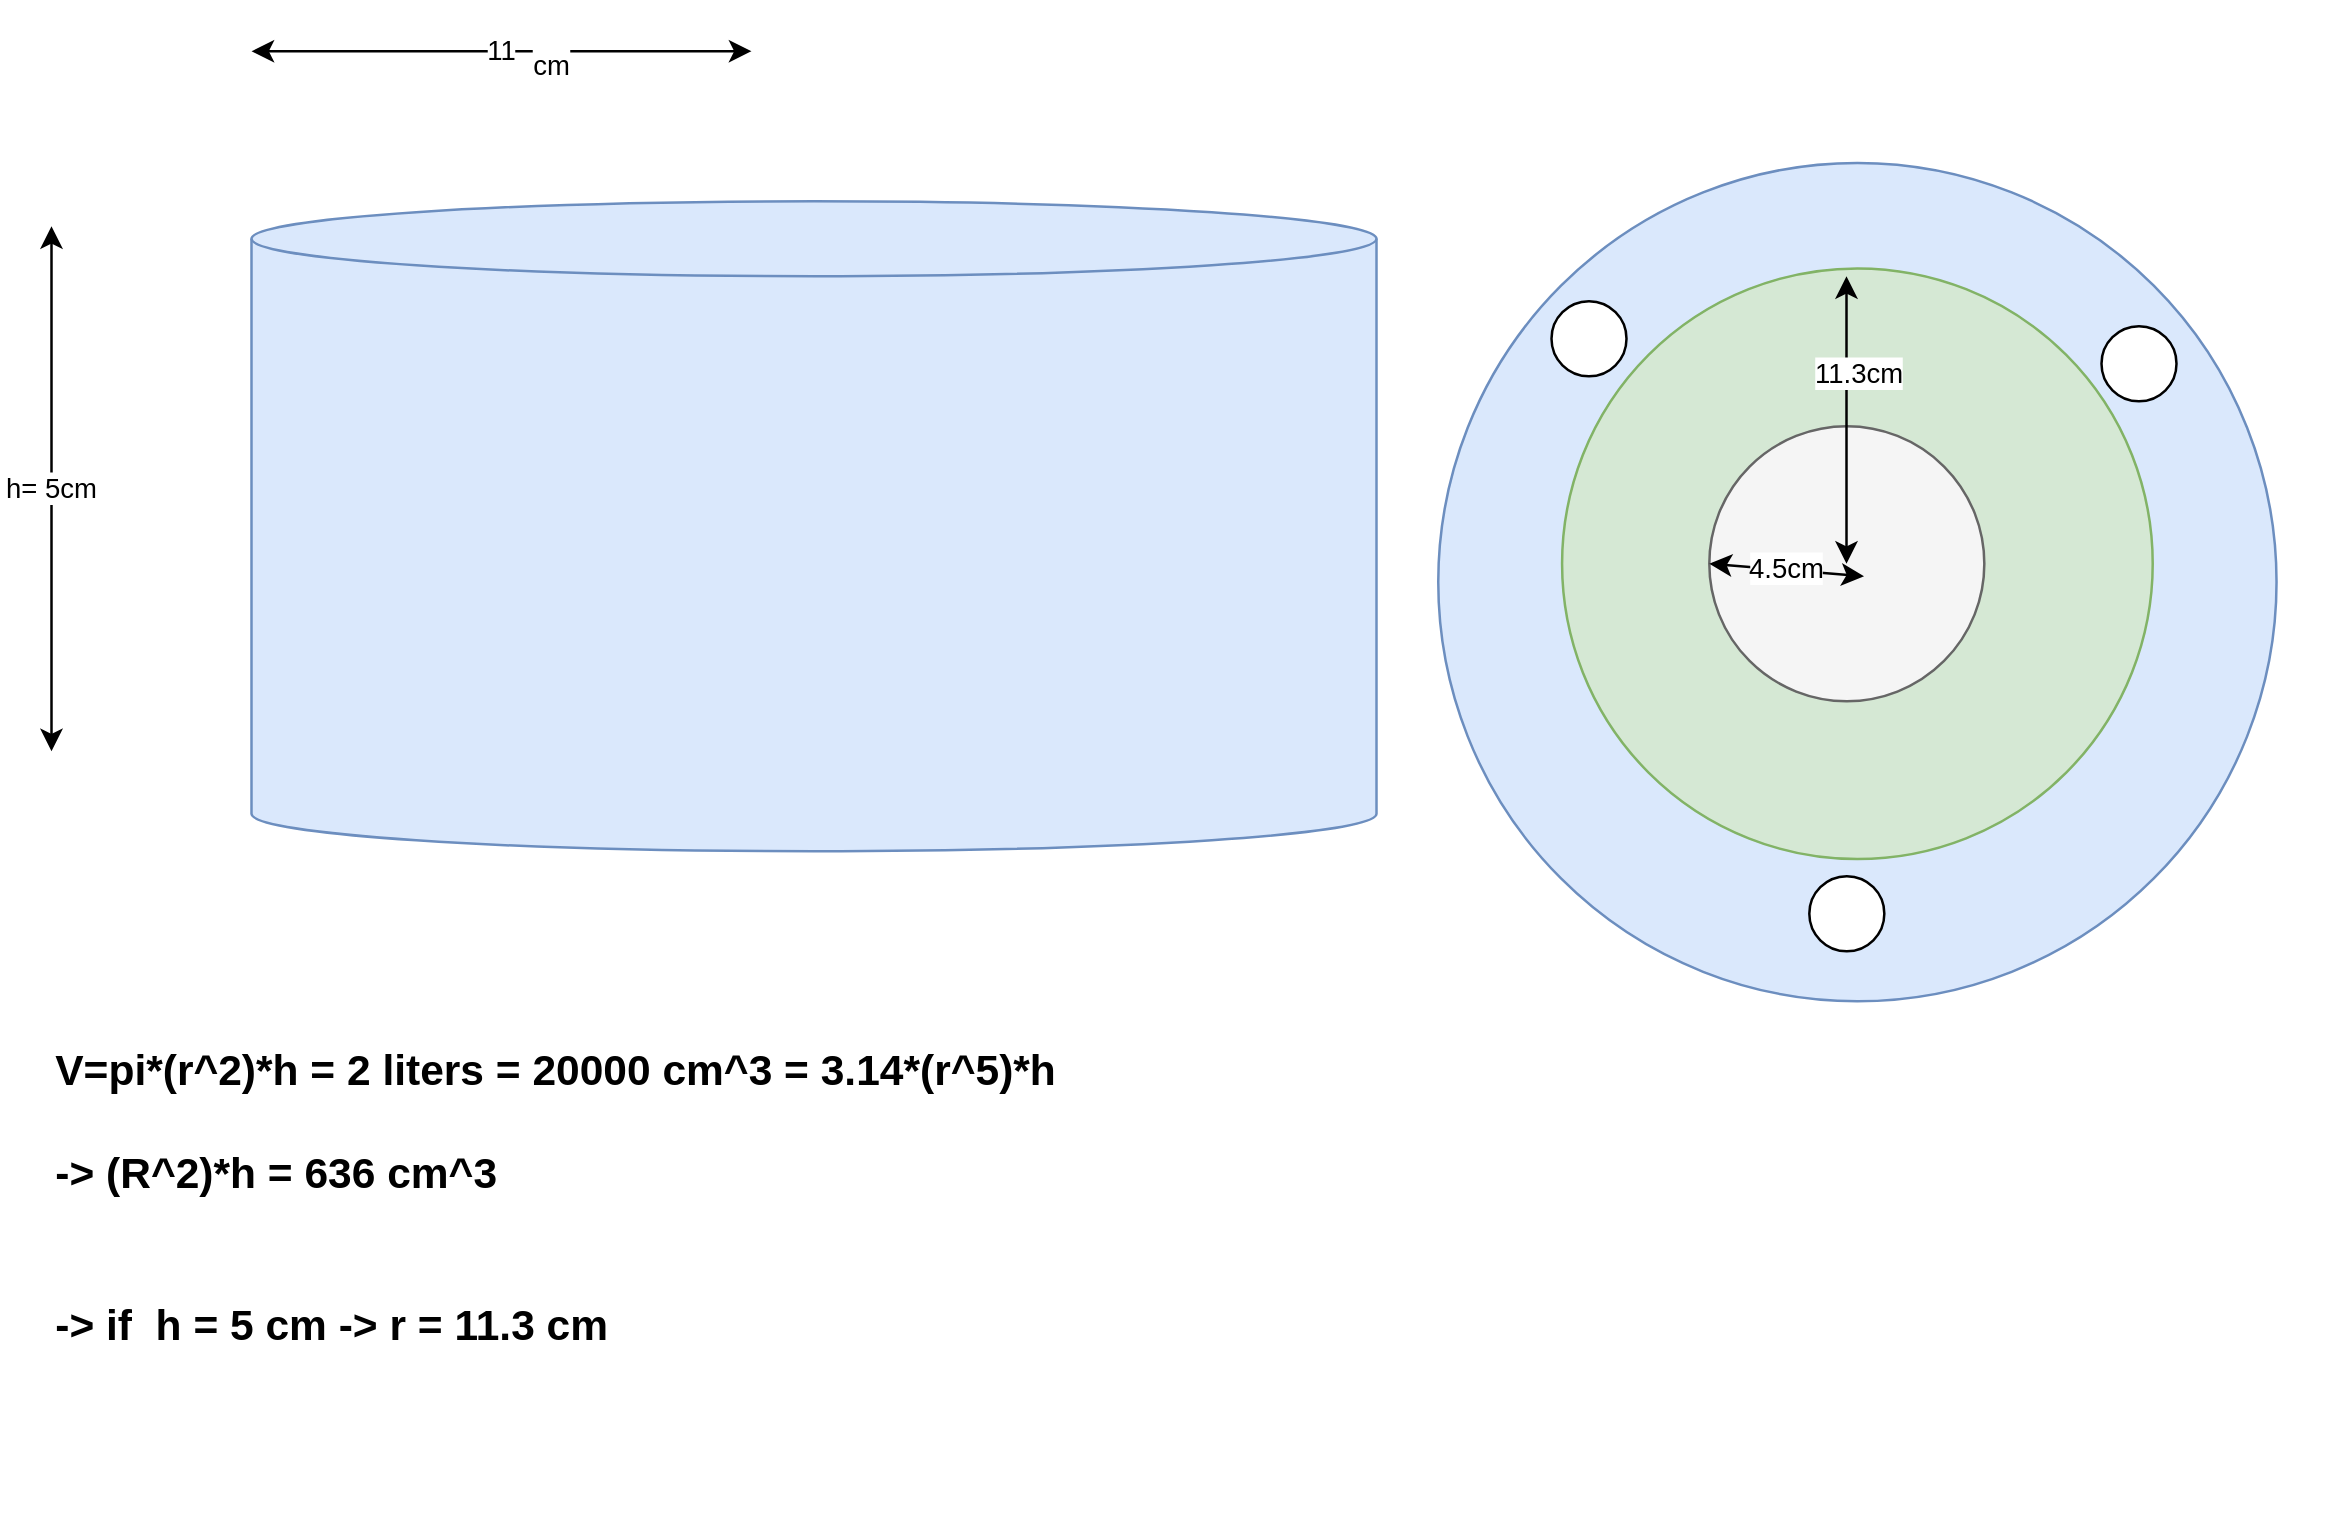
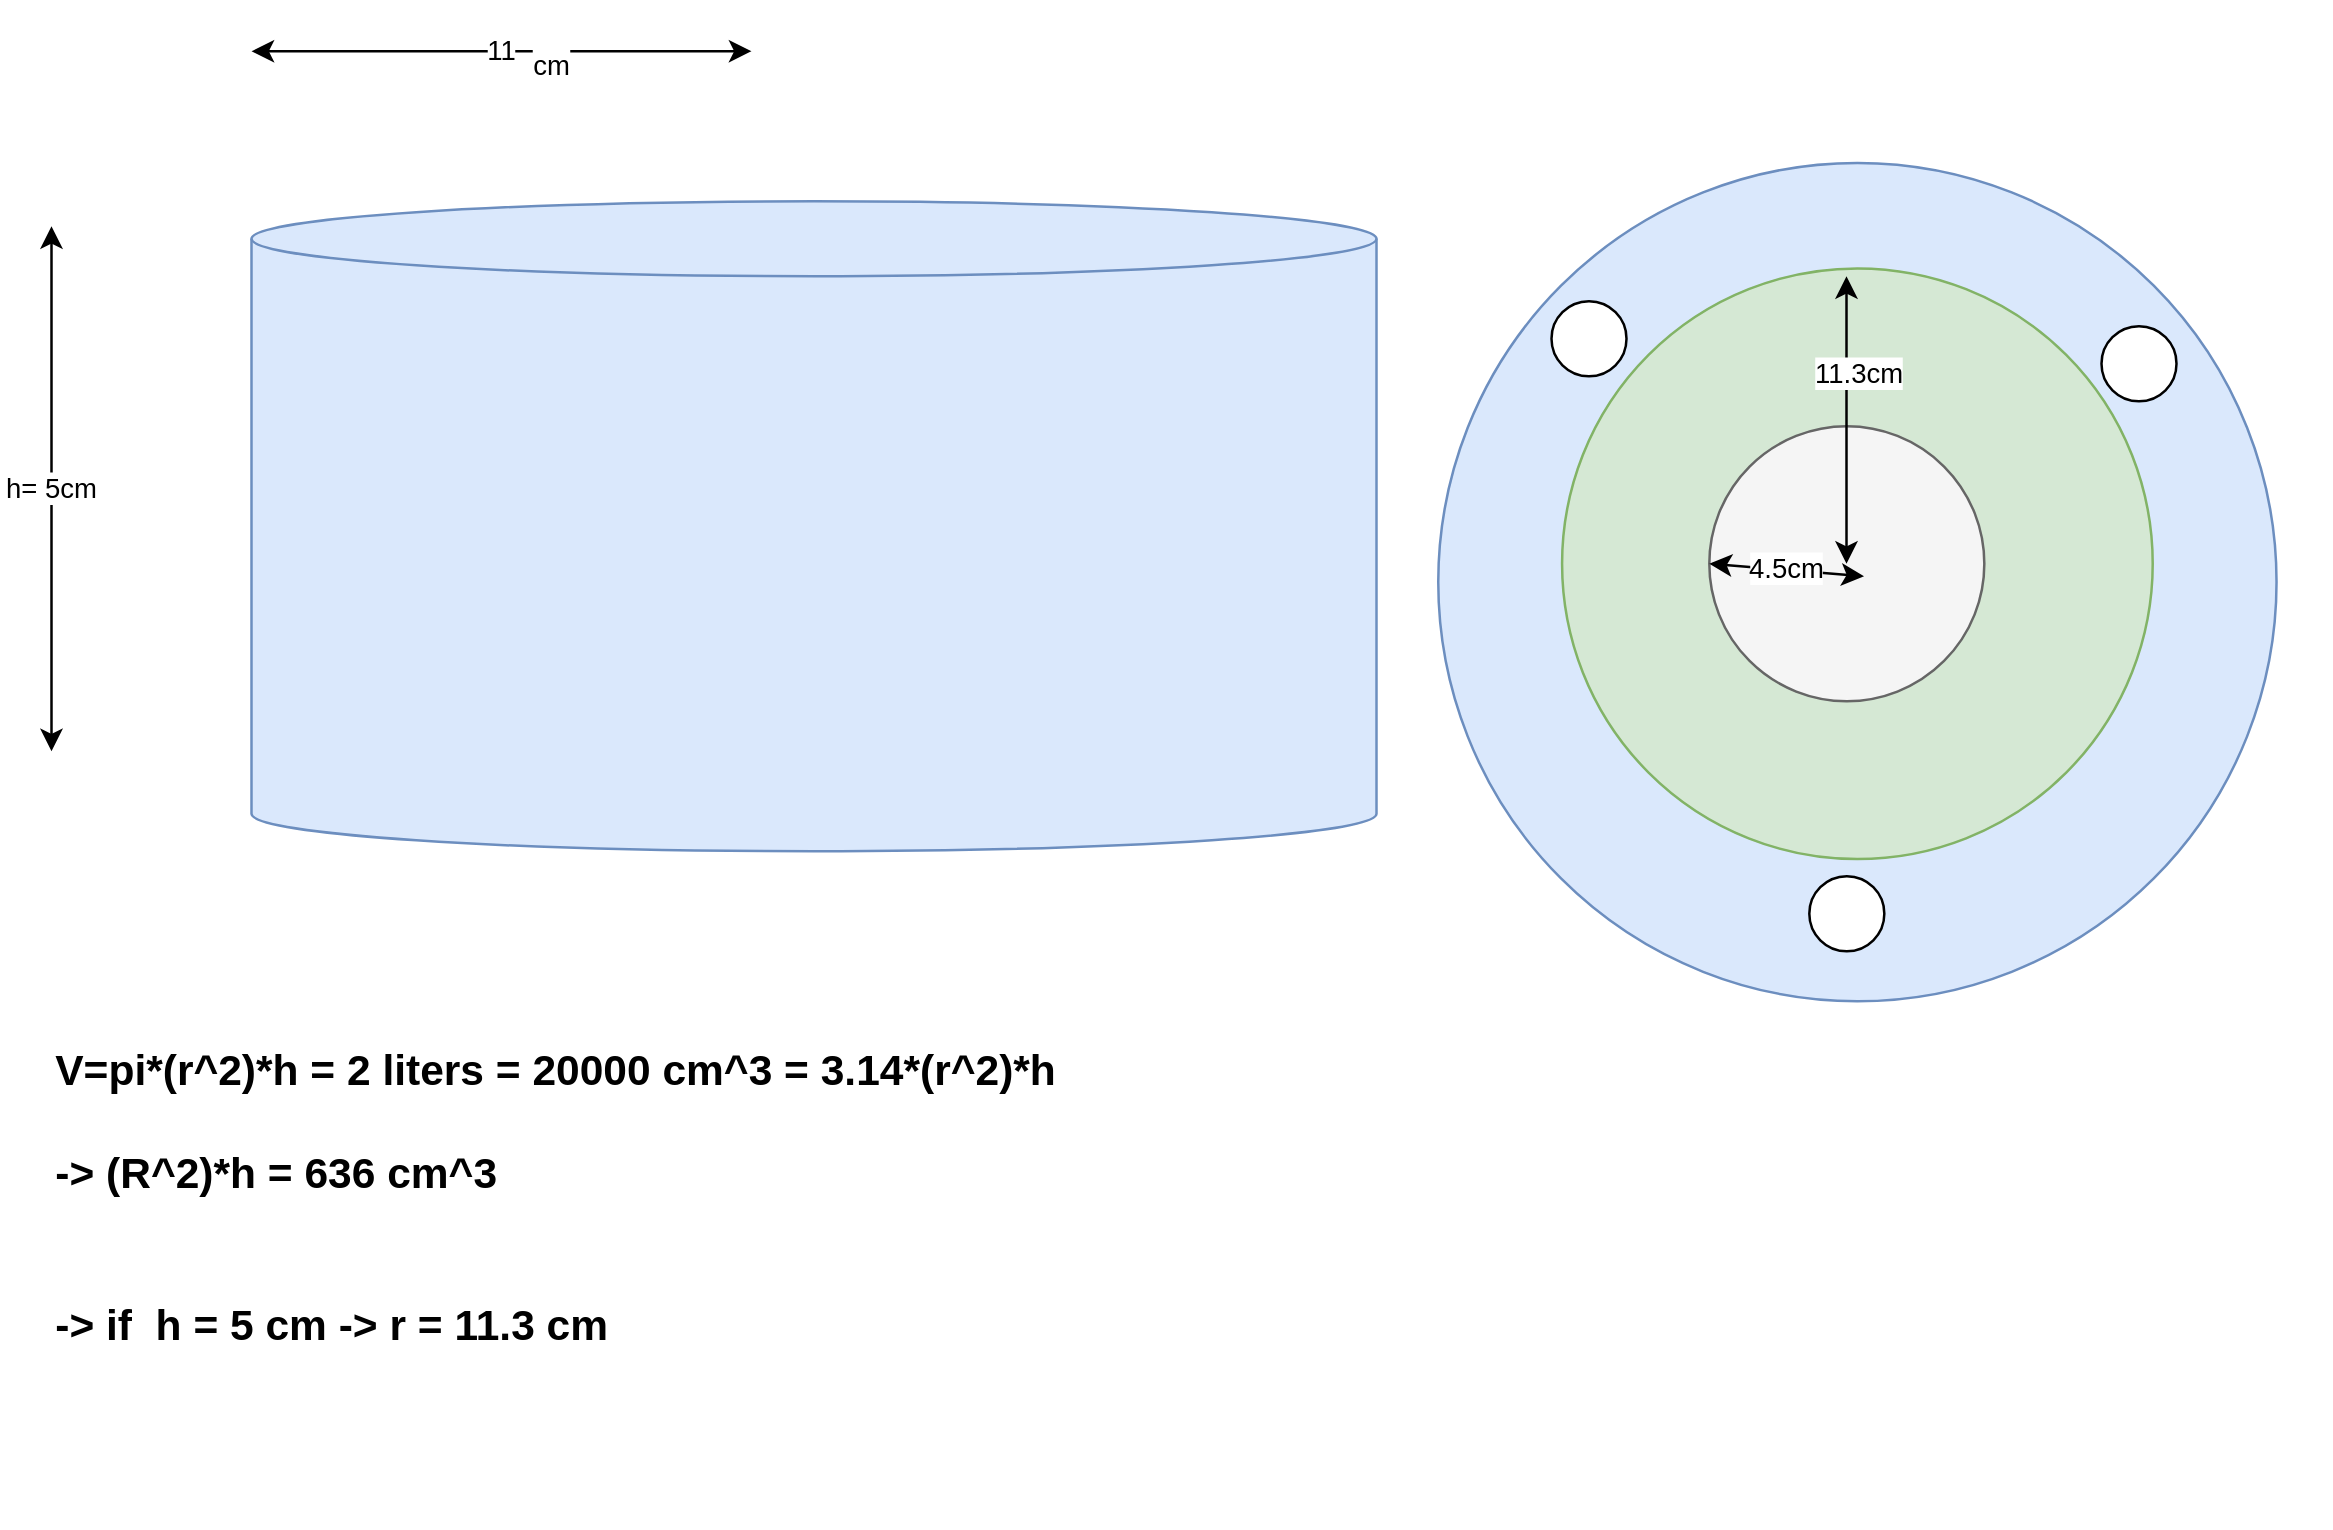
node "V=pi*(r^2)*h = 2 liters = 20000 cm^3 = 3.14*(r^5)*h -> (R^2)*h = 636 cm^3 -> if h = 5 cm -> r = 11.3 cm": label "V=pi*(r^2)*h = 2 liters = 20000 cm^3 = 3.14*(r^5)*h -> (R^2)*h = 636 cm^3 -> if h = 5 cm -> r = 11.3 cm" -> "V=pi*(r^2)*h = 2 liters = 20000 cm^3 = 3.14*(r^2)*h -> (R^2)*h = 636 cm^3 -> if h = 5 cm -> r = 11.3 cm"
